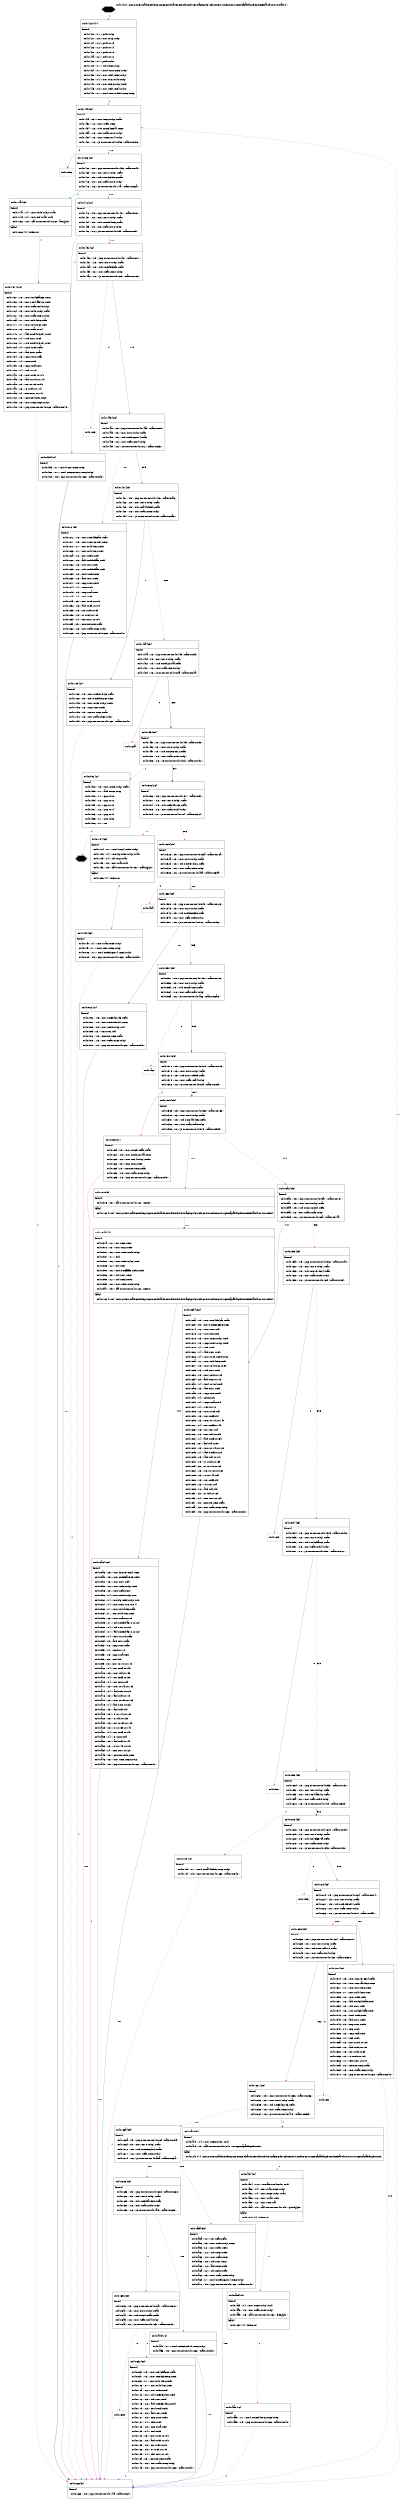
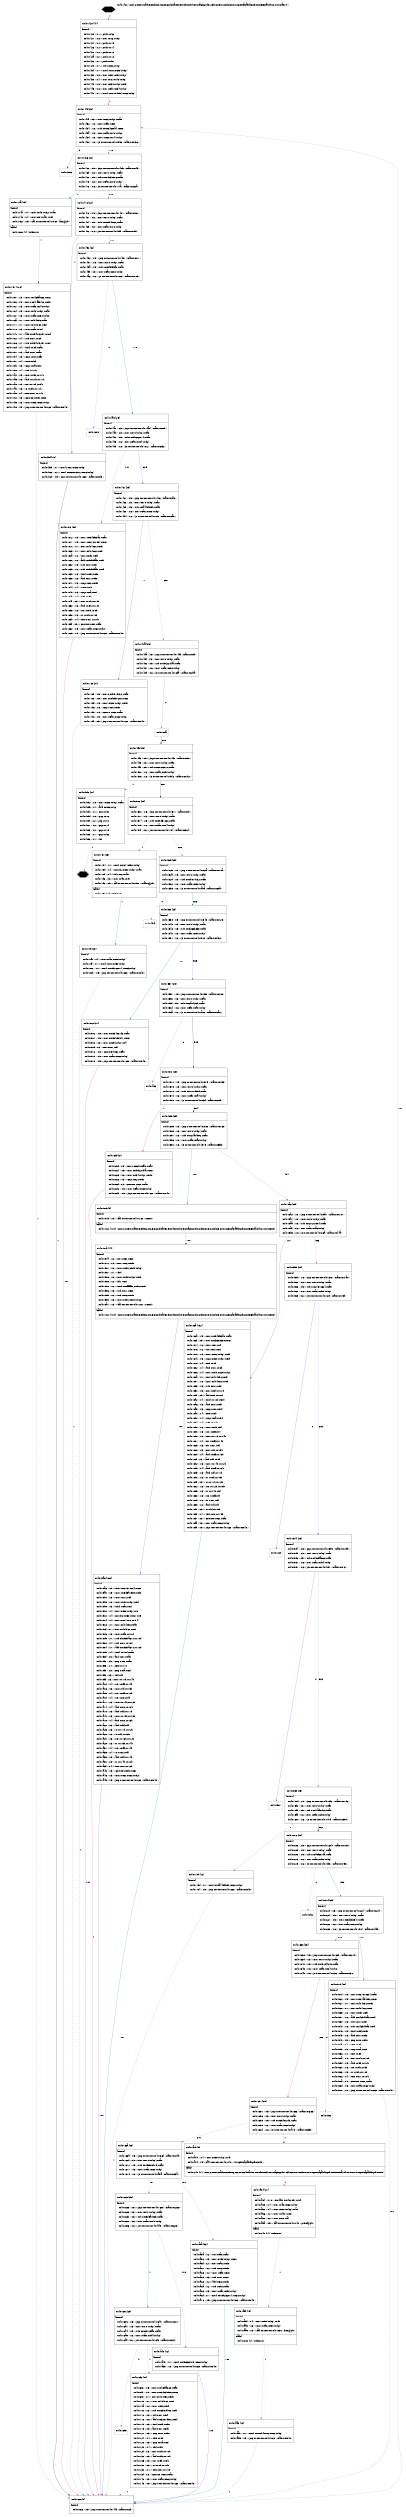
edge "0x4014da [25]" -> "0x4014f3 [25]": now "0x4016da" -> "0x4014f3 [25]"
